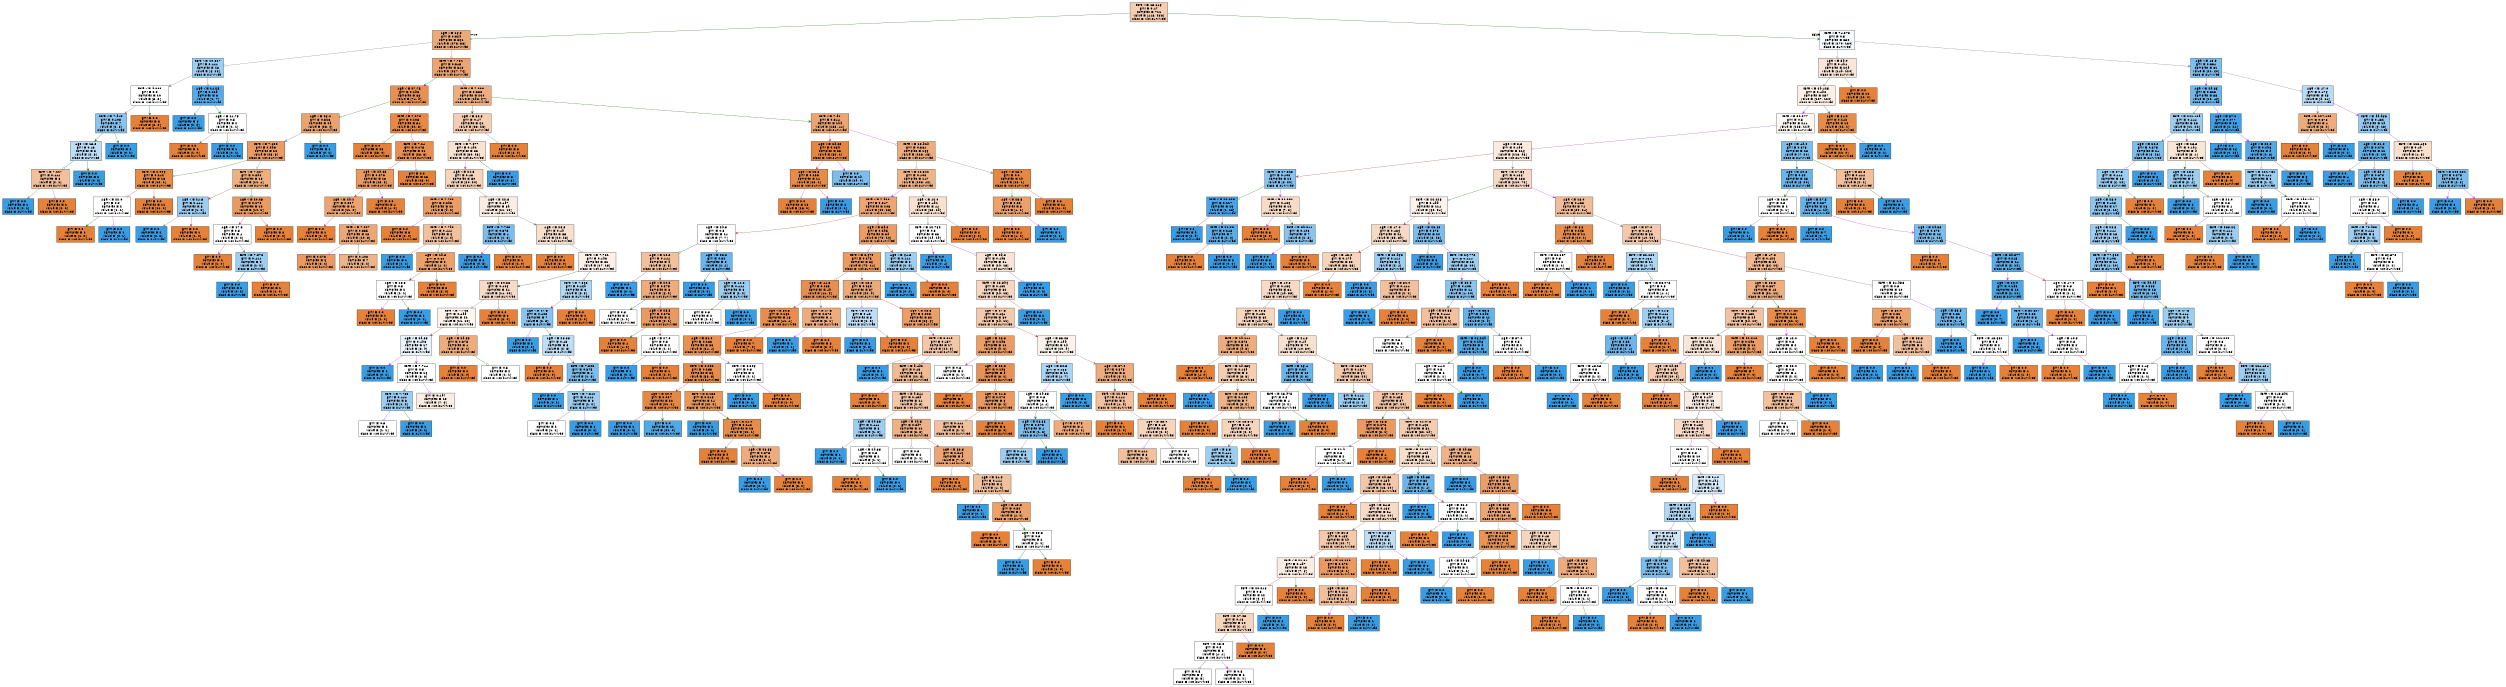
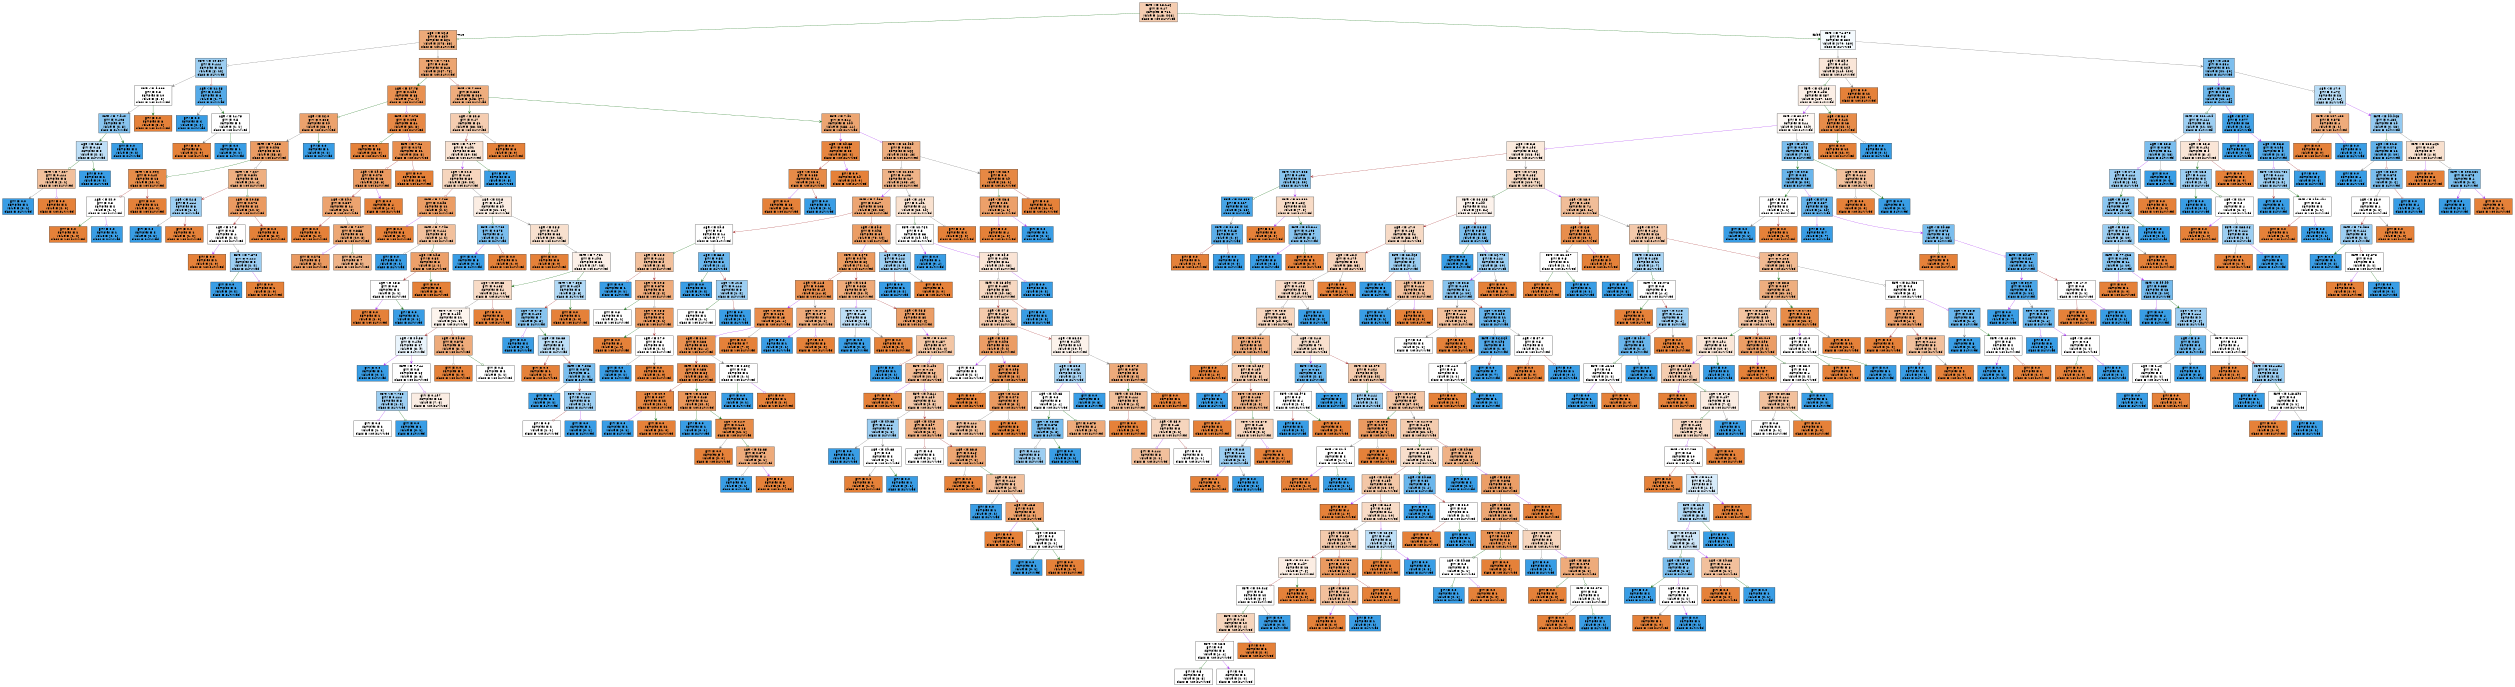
node "gini = 0.0 samples = 19 value = [19, 0] class = Not Survived": fillcolor #7bbeee -> #e58139
node "gini = 0.0 samples = 9 value = [0, 9] class = Survived": removed
node "gini = 0.0 samples = 21 value = [21, 0] class = Not Survived": fillcolor #52a9e8 -> #e58139
